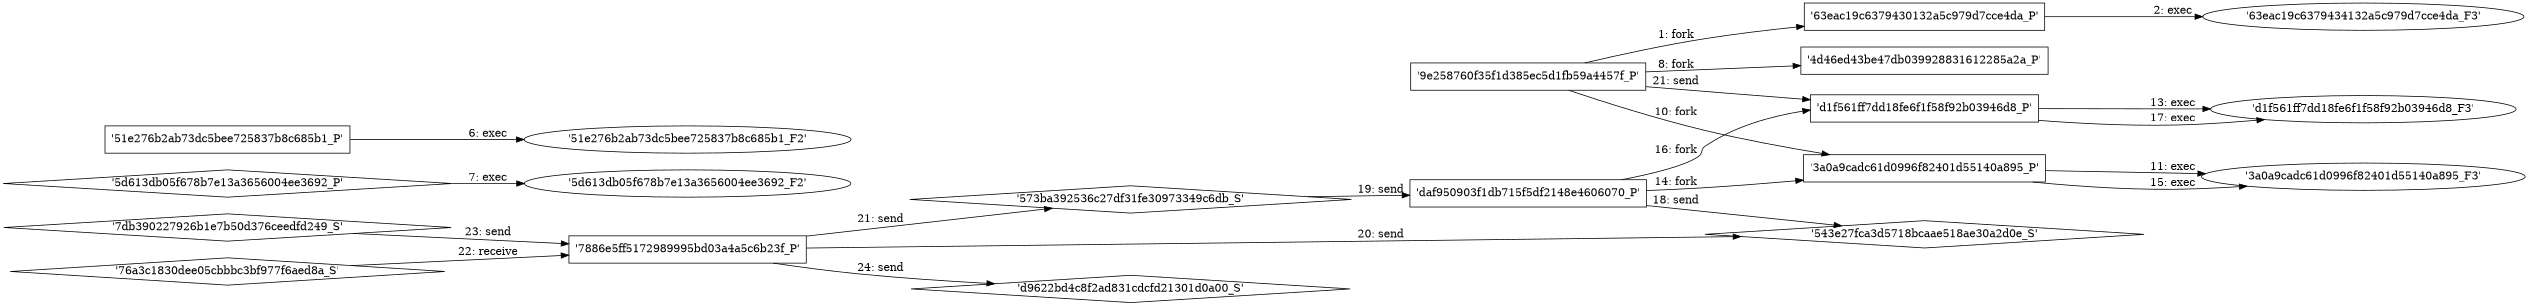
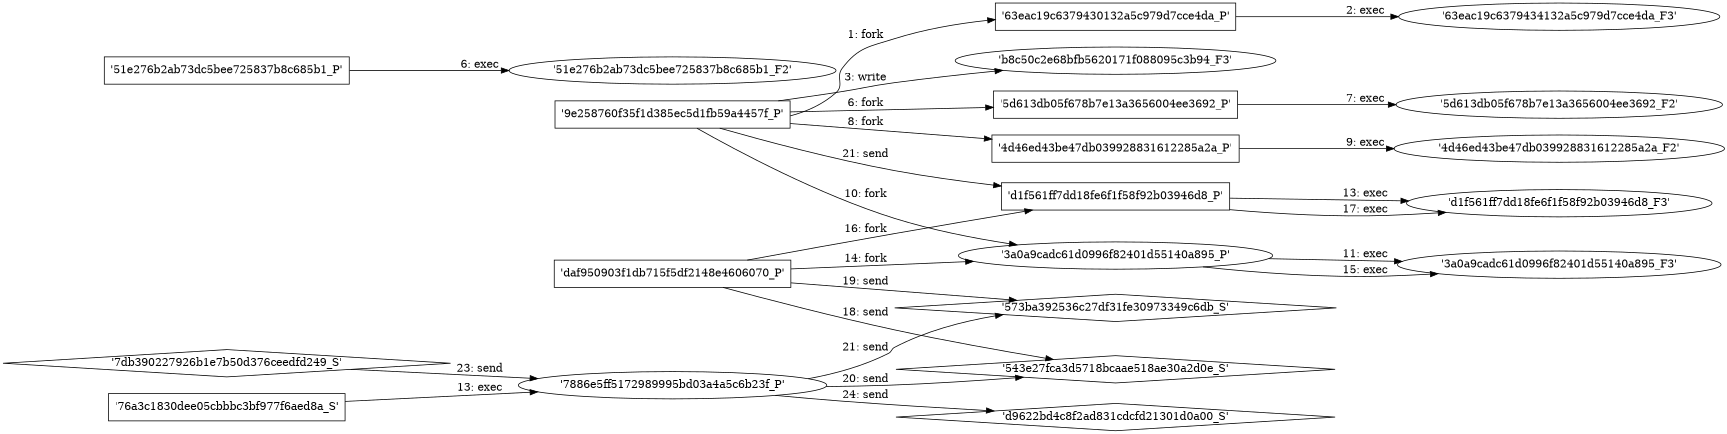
node "'b8c50c2e68bfb5620171f088095c3b94_F3'": added
edge "'9e258760f35f1d385ec5d1fb59a4457f_P'" -> "'5d613db05f678b7e13a3656004ee3692_P'": added, label "6: fork"
node "'4d46ed43be47db039928831612285a2a_F2'": added
node "'3a0a9cadc61d0996f82401d55140a895_P'": shape box -> ellipse
node "'5d613db05f678b7e13a3656004ee3692_P'": shape diamond -> box
edge "'573ba392536c27df31fe30973349c6db_S'" -> "'daf950903f1db715f5df2148e4606070_P'": reversed
node "'7886e5ff5172989995bd03a4a5c6b23f_P'": shape box -> ellipse
edge "'76a3c1830dee05cbbbc3bf977f6aed8a_S'" -> "'7886e5ff5172989995bd03a4a5c6b23f_P'": label "22: receive" -> "13: exec"
node "'76a3c1830dee05cbbbc3bf977f6aed8a_S'": shape diamond -> box
